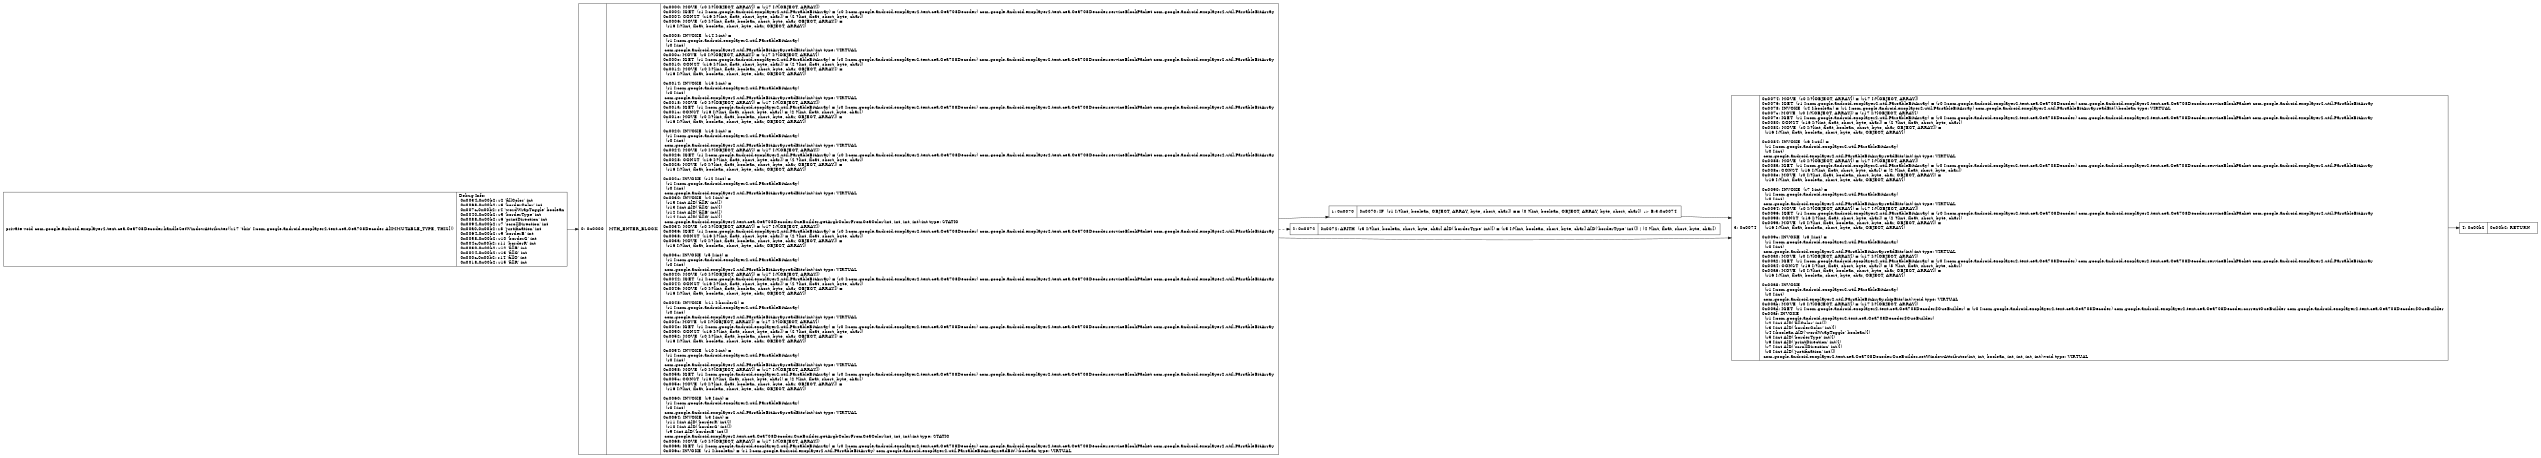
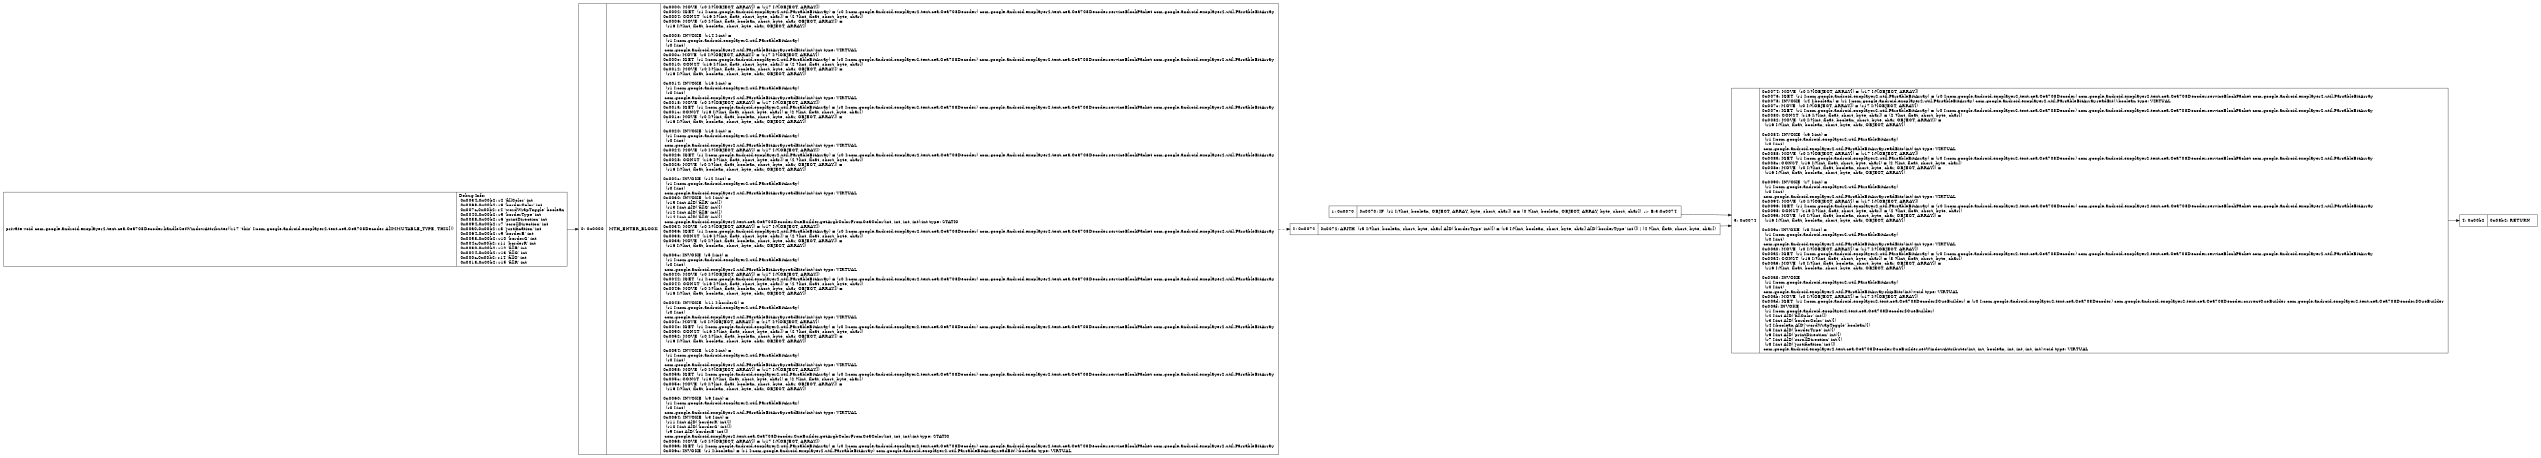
node "3: 0x0074": text "0x0084: INVOKE  (r6 I:util) =" -> "0x0084: INVOKE  (r6 I:int) ="
edge "0: 0x0000" -> "1: 0x0070": removed
node "4: 0x00b2": text "0x00b2: RETURN" -> "0x08b2: RETURN"
edge "0: 0x0000" -> "3: 0x0074": now "2: 0x0072" -> "3: 0x0074"
